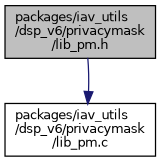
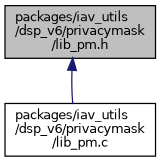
edge "packages/iav_utils /dsp_v6/privacymask /lib_pm.h" -> "packages/iav_utils /dsp_v6/privacymask /lib_pm.c": reversed
